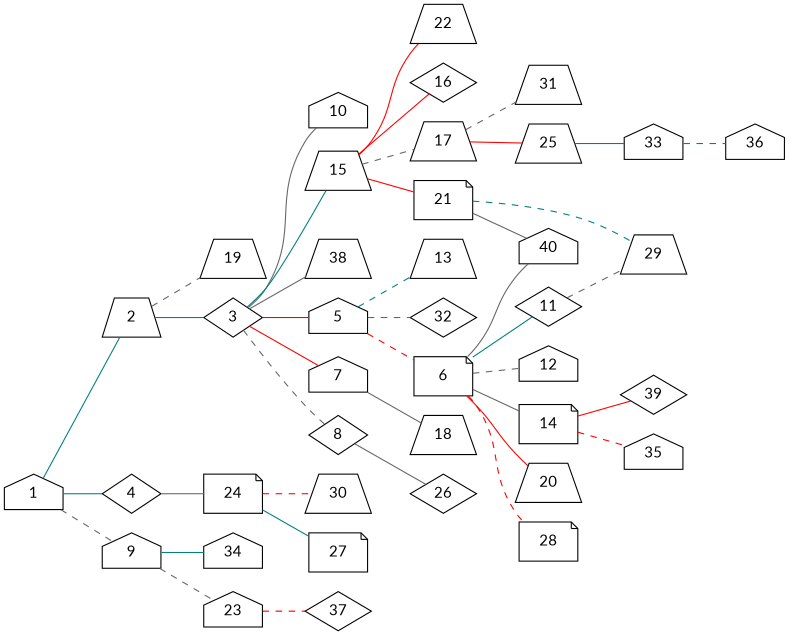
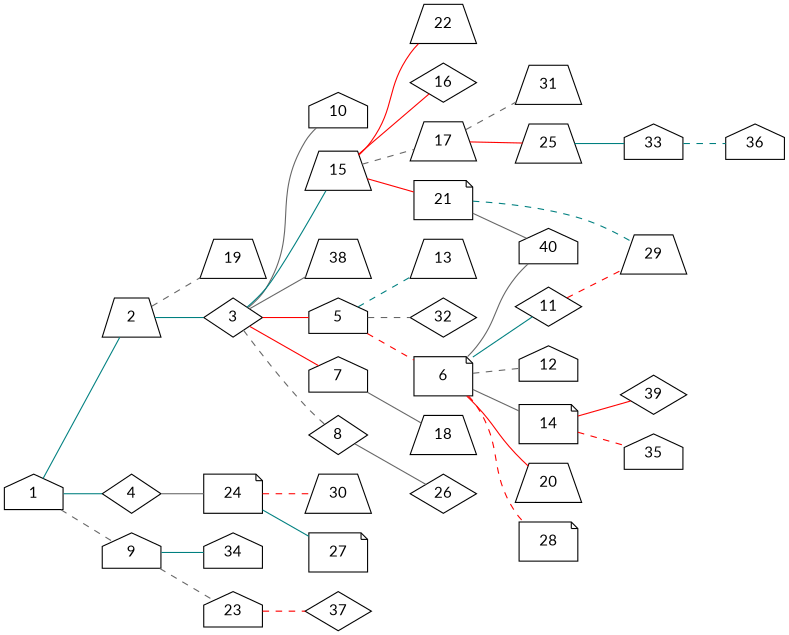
edge "29" -- "11": color gray40 -> red
